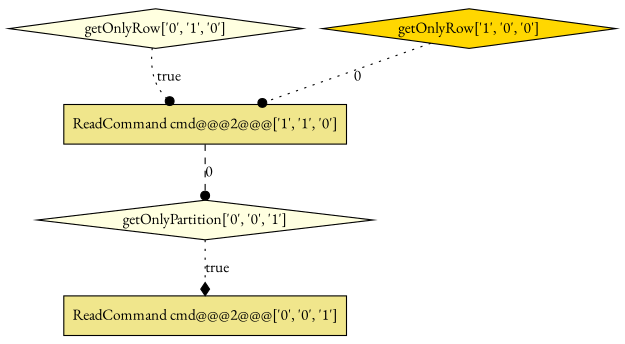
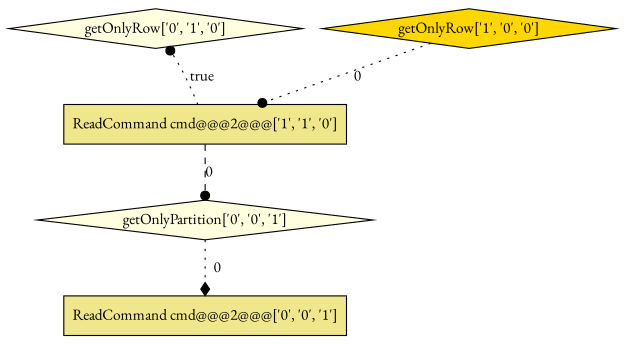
edge "getOnlyRow['0', '1', '0']" -> "ReadCommand cmd@@@2@@@['1', '1', '0']": reversed
edge "getOnlyPartition['0', '0', '1']" -> "ReadCommand cmd@@@2@@@['0', '0', '1']": label "true" -> "0"
